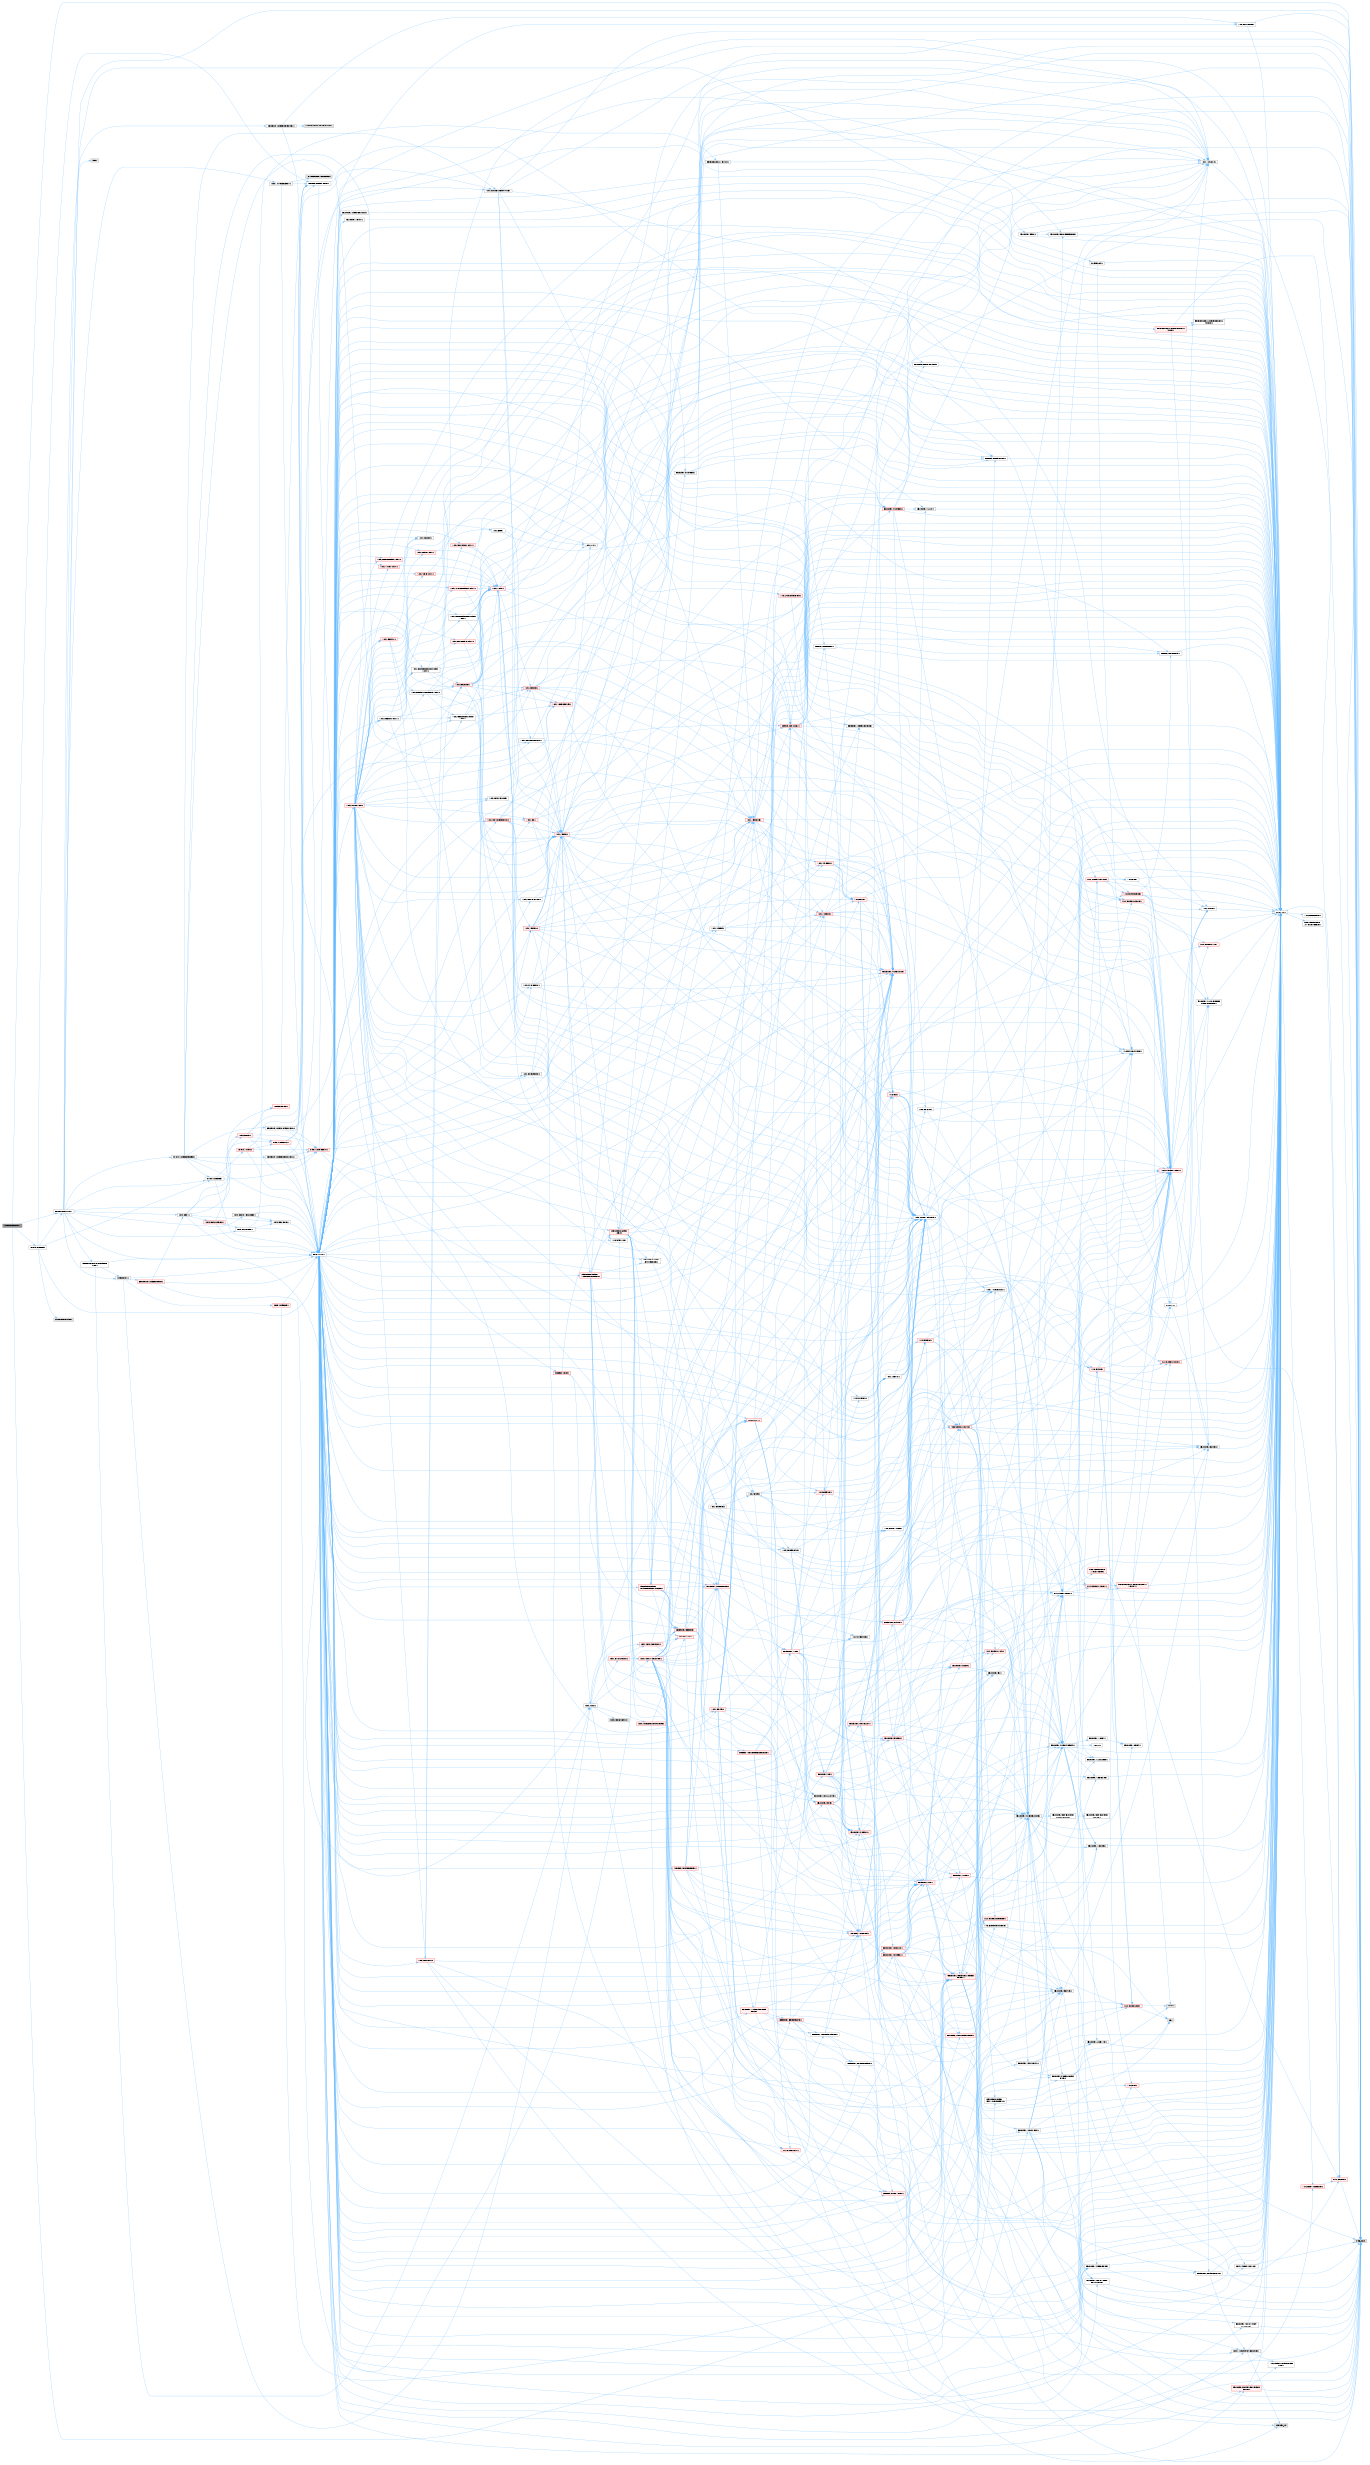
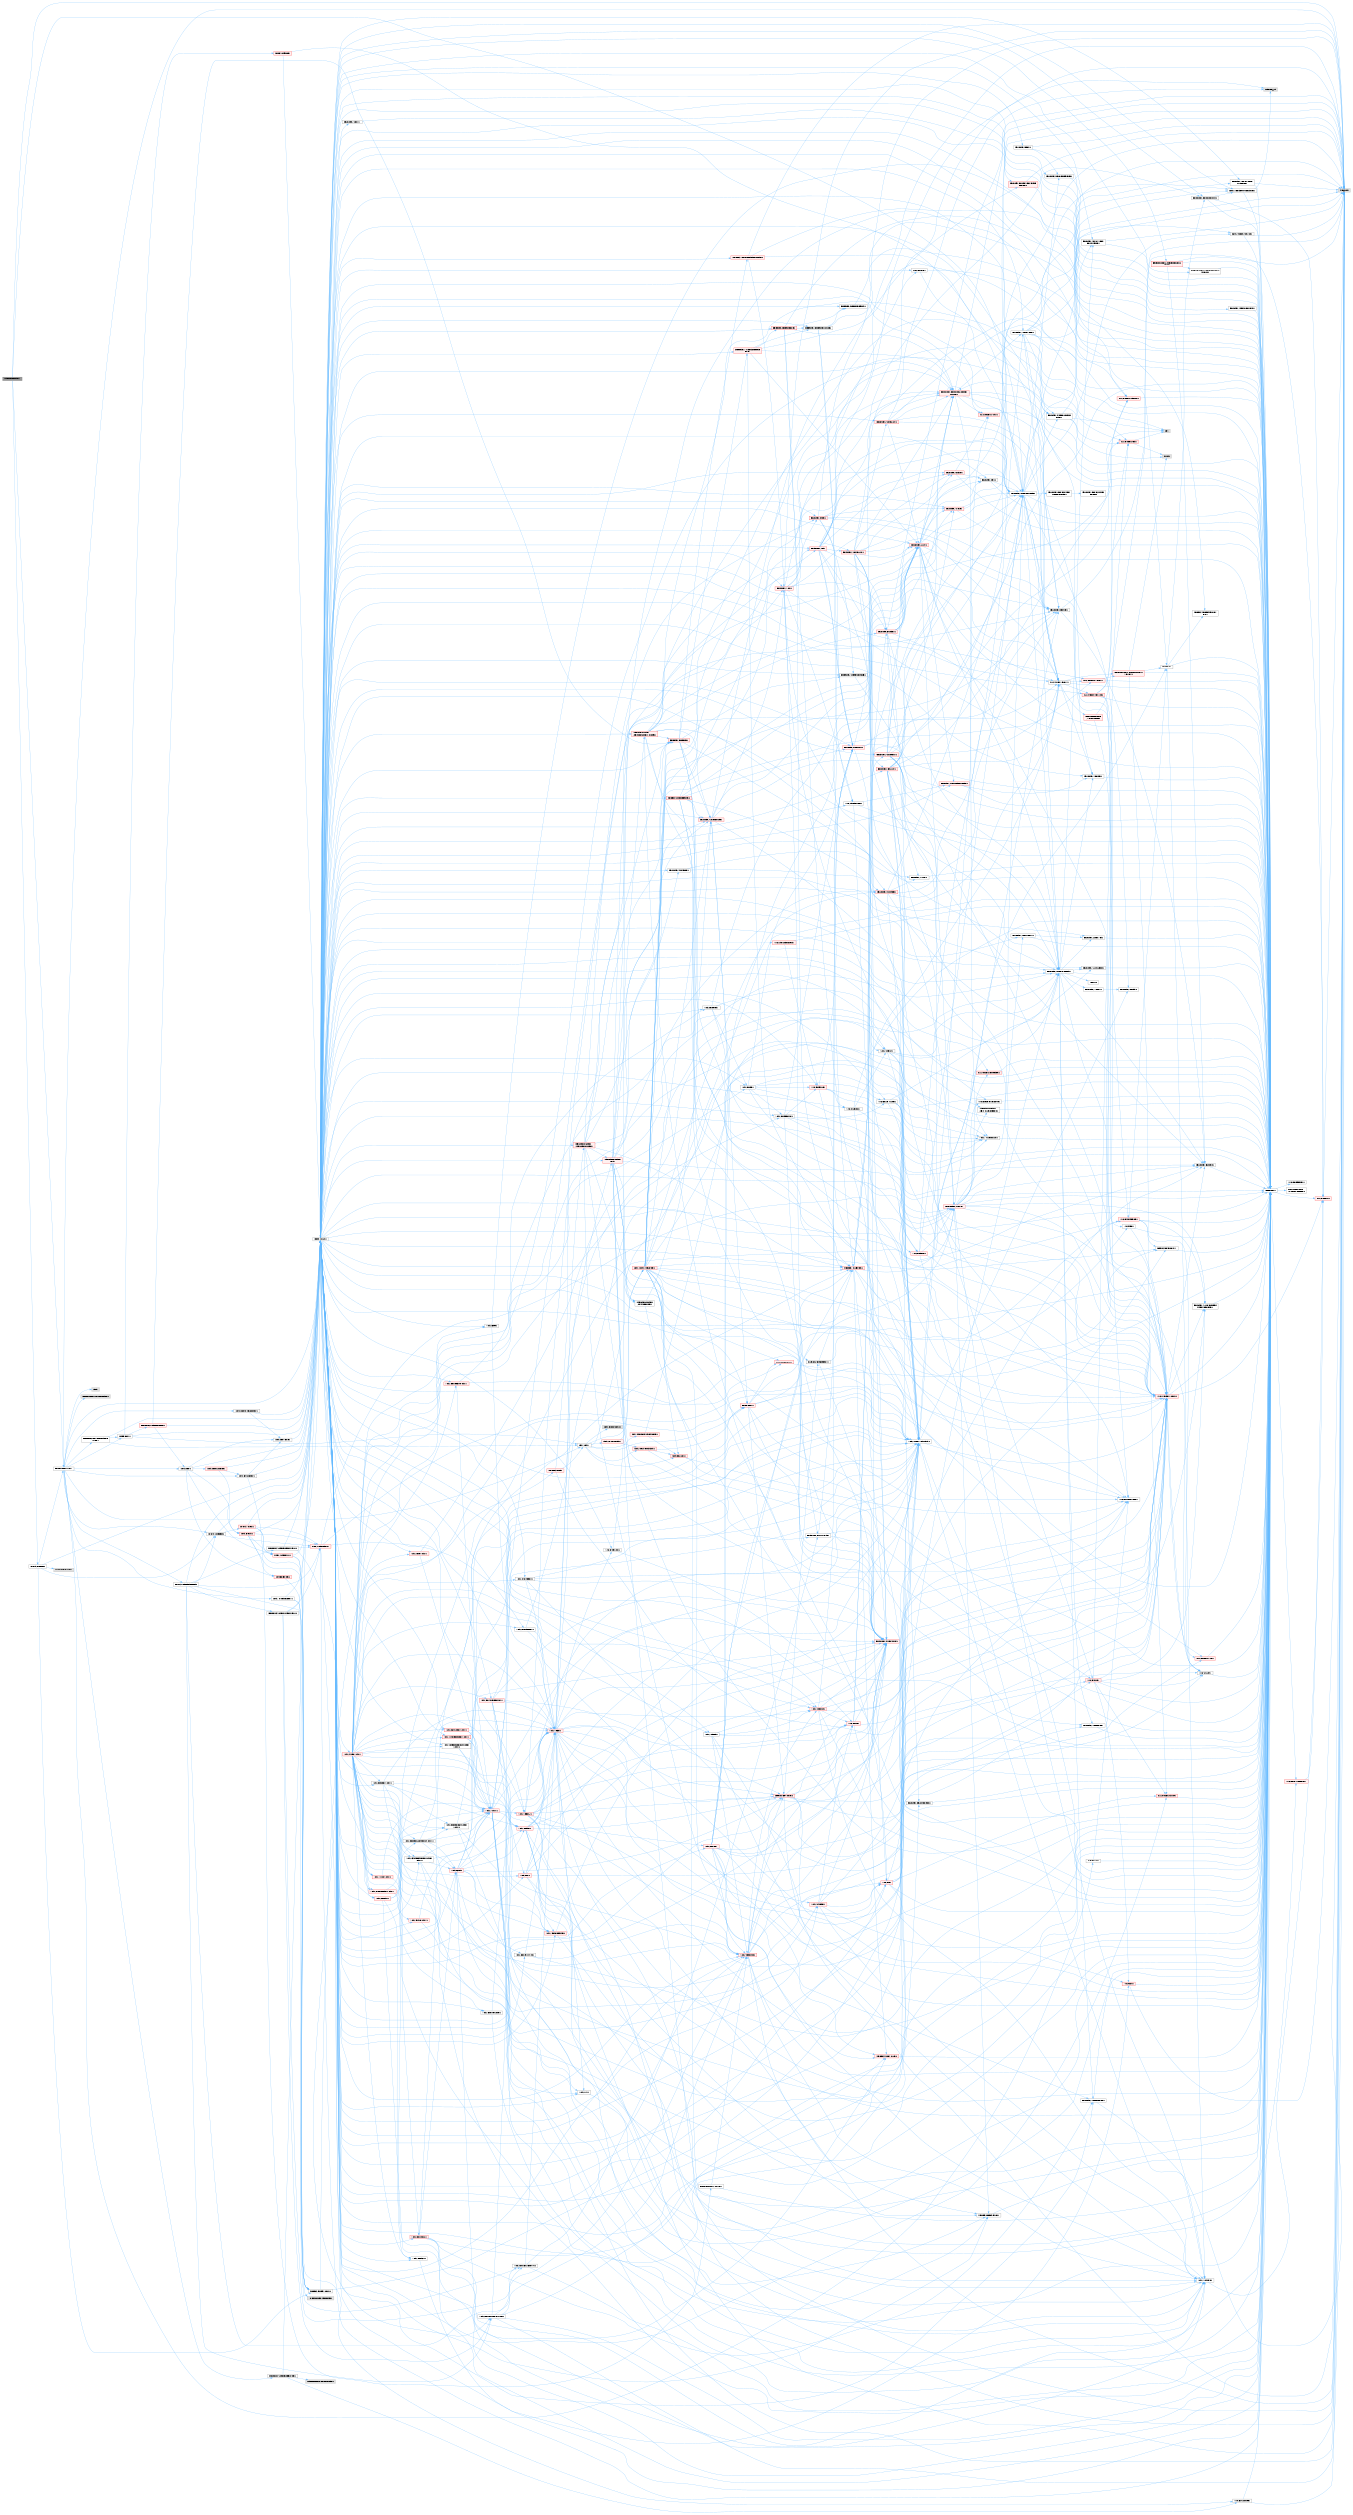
node "UObject/UObjectHierarchy Fwd.h": added
node "Logging/LogCategory.h": label "Logging/LogCategory.h" -> "Timespan/LogCategory.h"
node "Math/Templates.h": label "Math/Templates.h" -> "Math/Quat.h"
node "RenderingCommon.generated.h": added
node "Misc/StaticAssertComplete Type.h": removed
